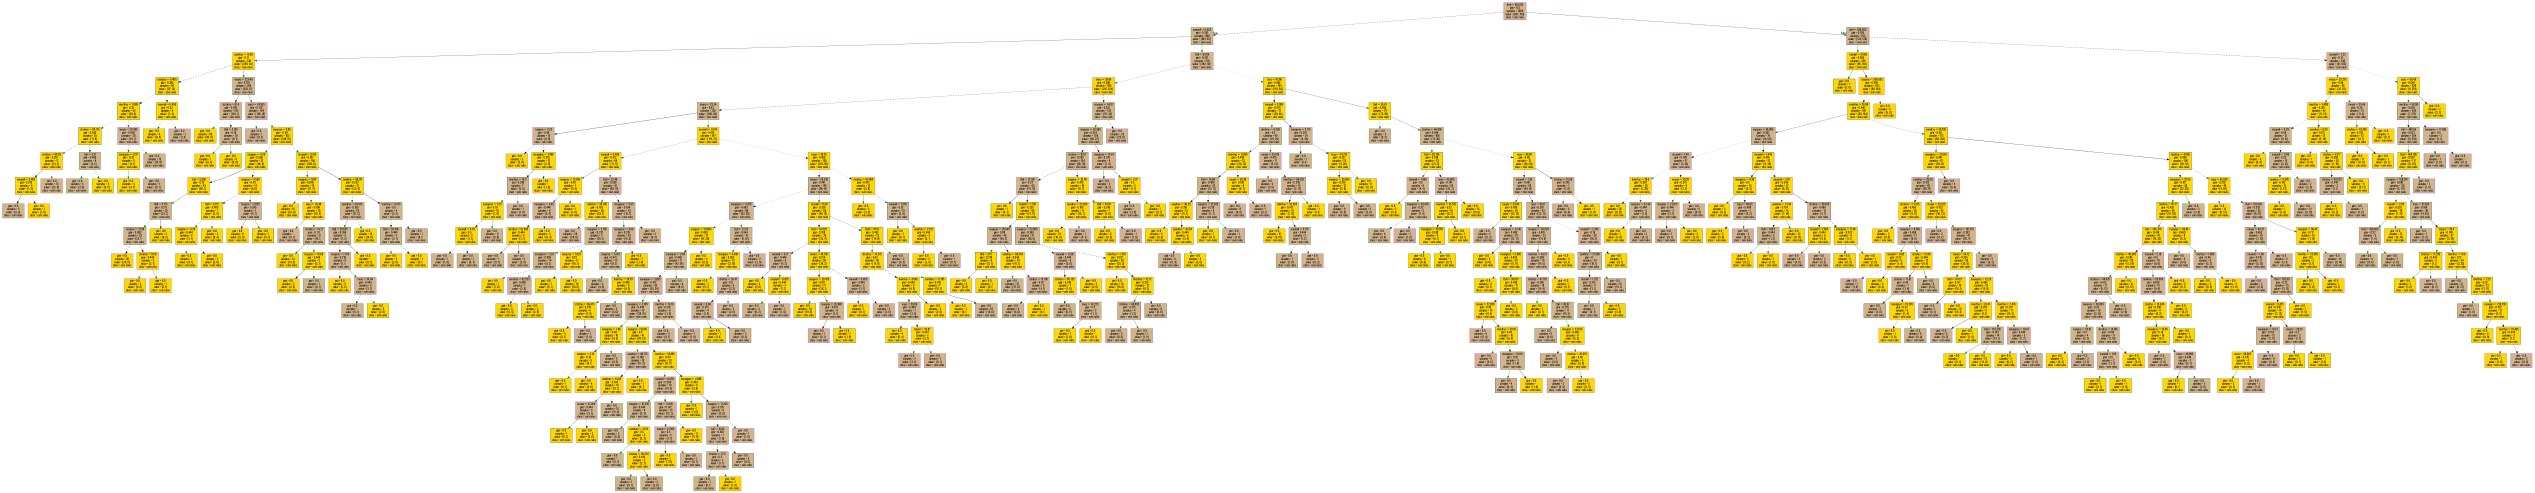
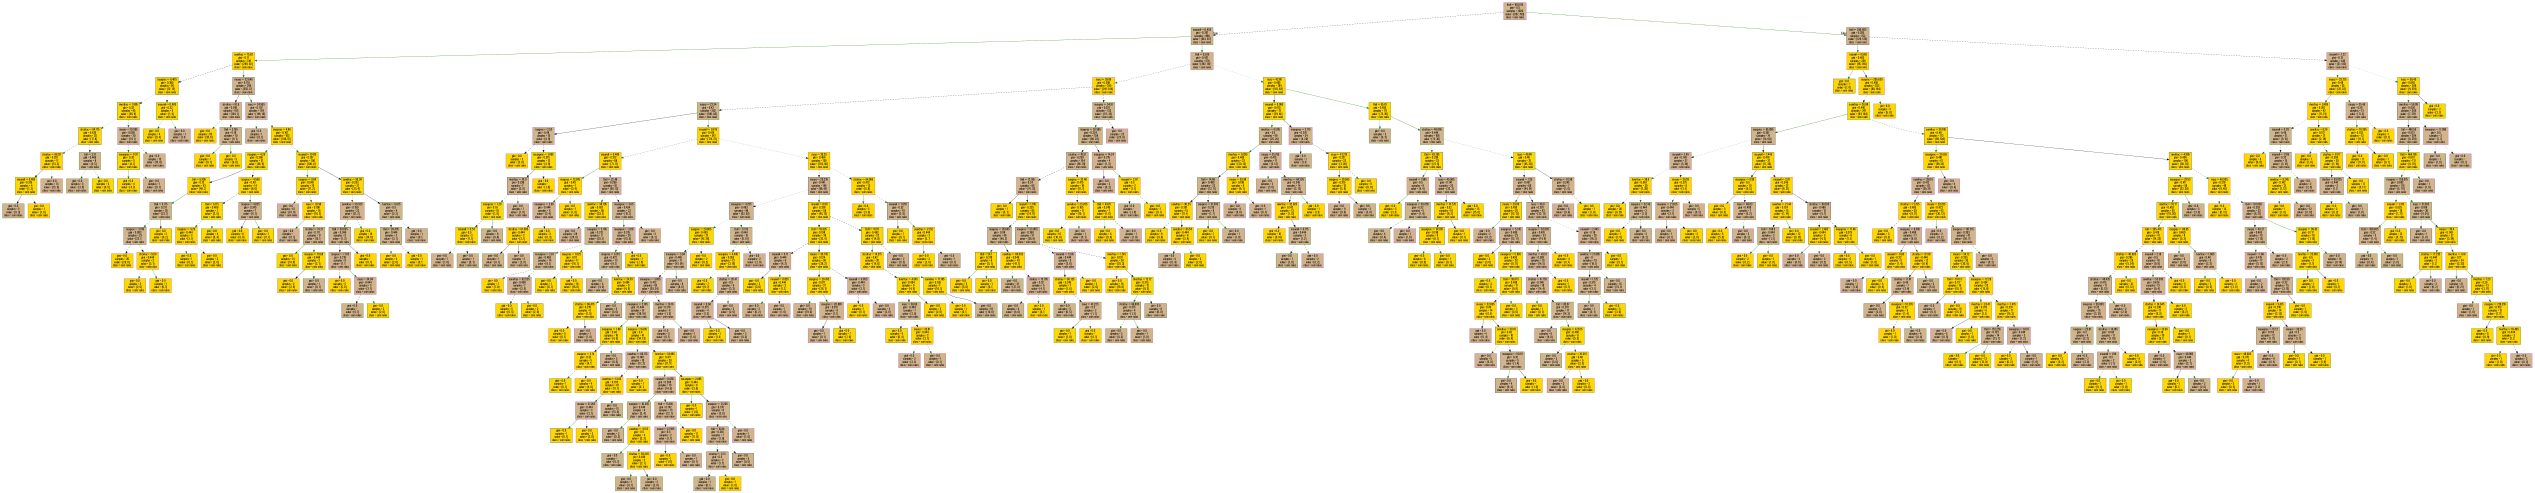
node "gini = 0.0 samples = 95 value = [95, 0] class = com raios": color darkgreen -> purple
node "gini = 0.0 samples = 61 value = [61, 0] class = com raios": fillcolor gold -> tan
node "gini = 0.0 samples = 19 value = [19, 0] class = com raios": fillcolor gold -> tan
